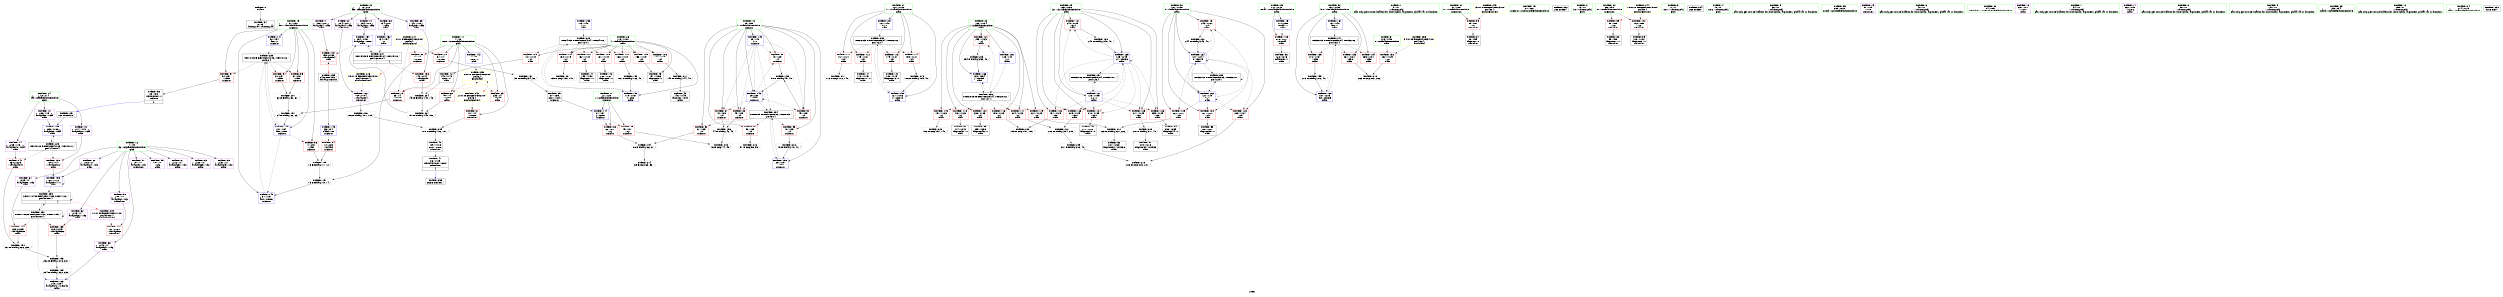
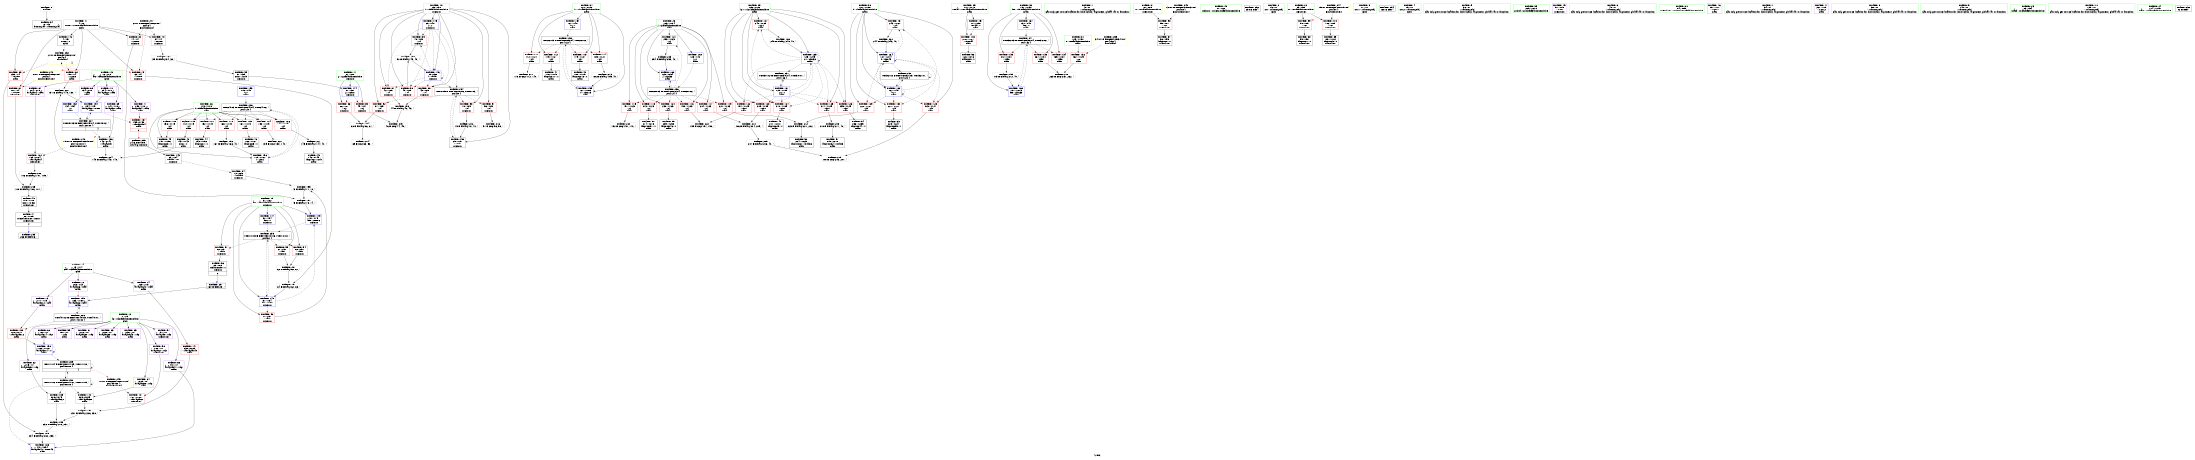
node "NodeID: 102": color purple -> red
edge "NodeID: 72" -> "NodeID: 155": color black -> red
edge "NodeID: 228" -> "NodeID: 141": removed
node "NodeID: 245": color purple -> yellow
edge "NodeID: 83" -> "NodeID: 189": added
